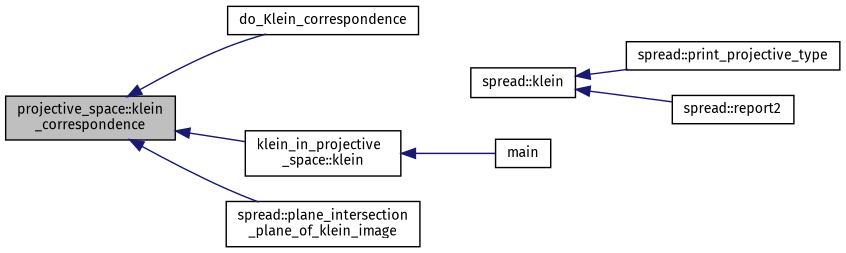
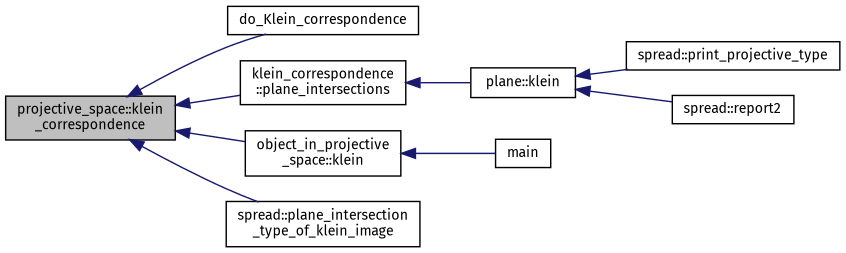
node "klein_correspondence ::plane_intersections": added
node "spread::klein": label "spread::klein" -> "plane::klein"
node "klein_in_projective _space::klein": label "klein_in_projective _space::klein" -> "object_in_projective _space::klein"
node "spread::plane_intersection _plane_of_klein_image": label "spread::plane_intersection _plane_of_klein_image" -> "spread::plane_intersection _type_of_klein_image"
